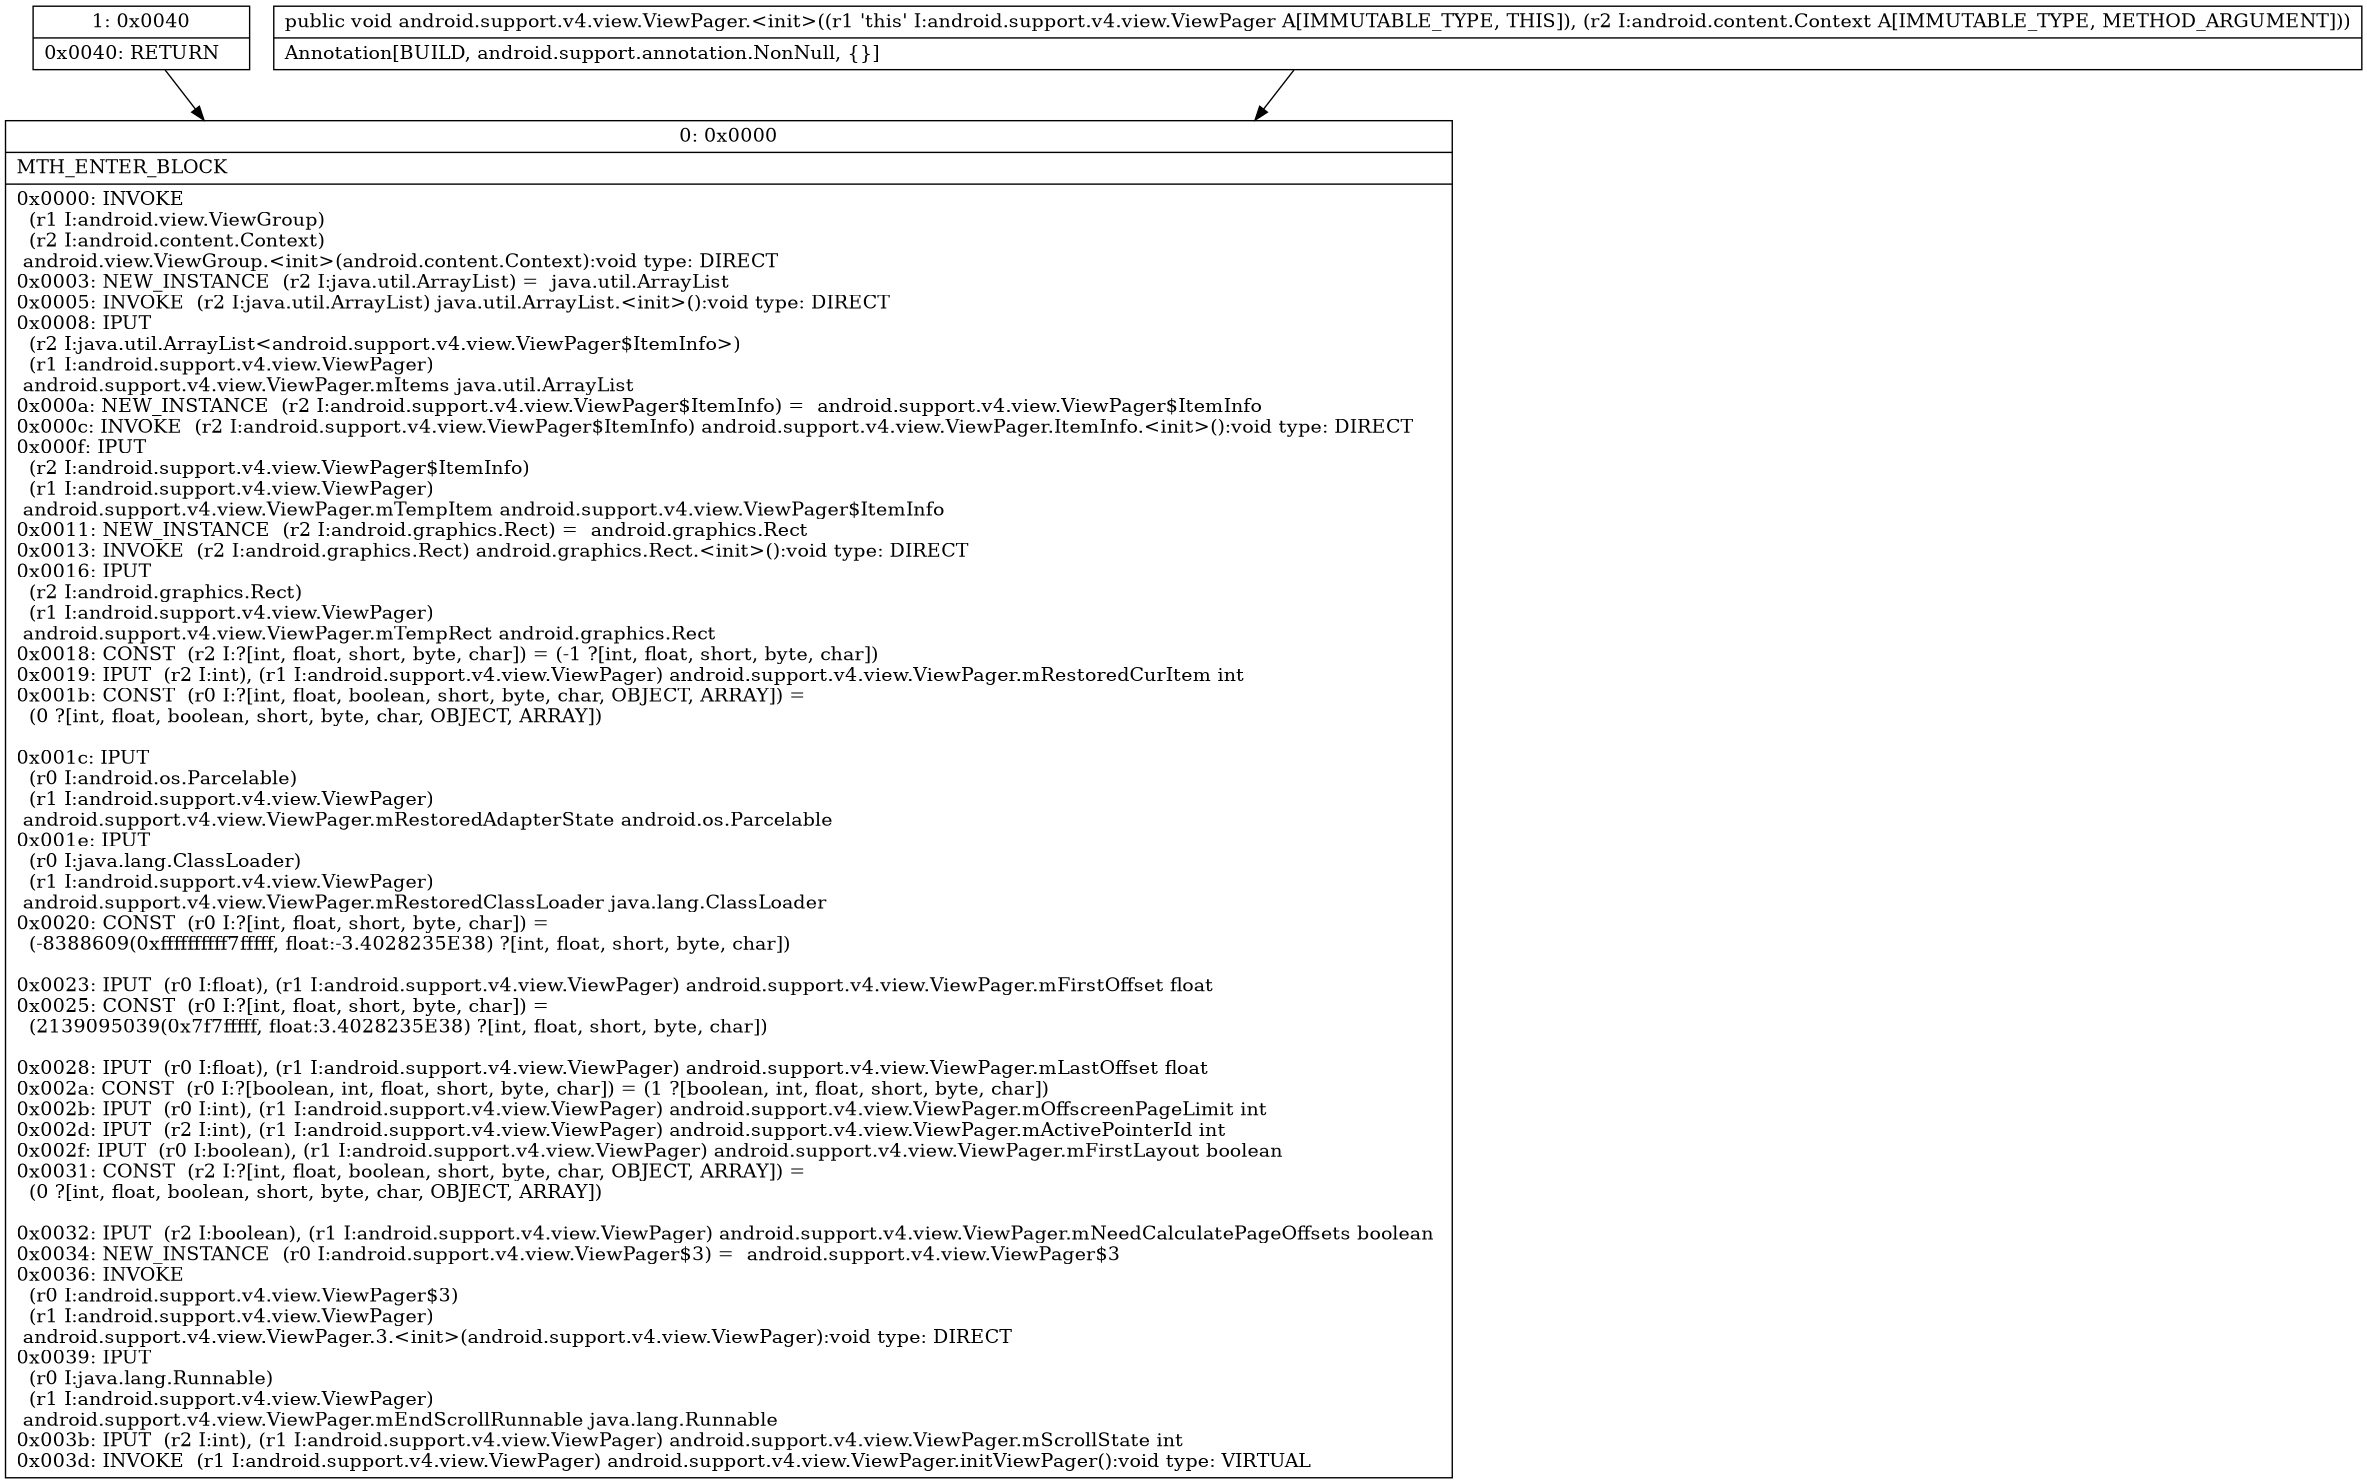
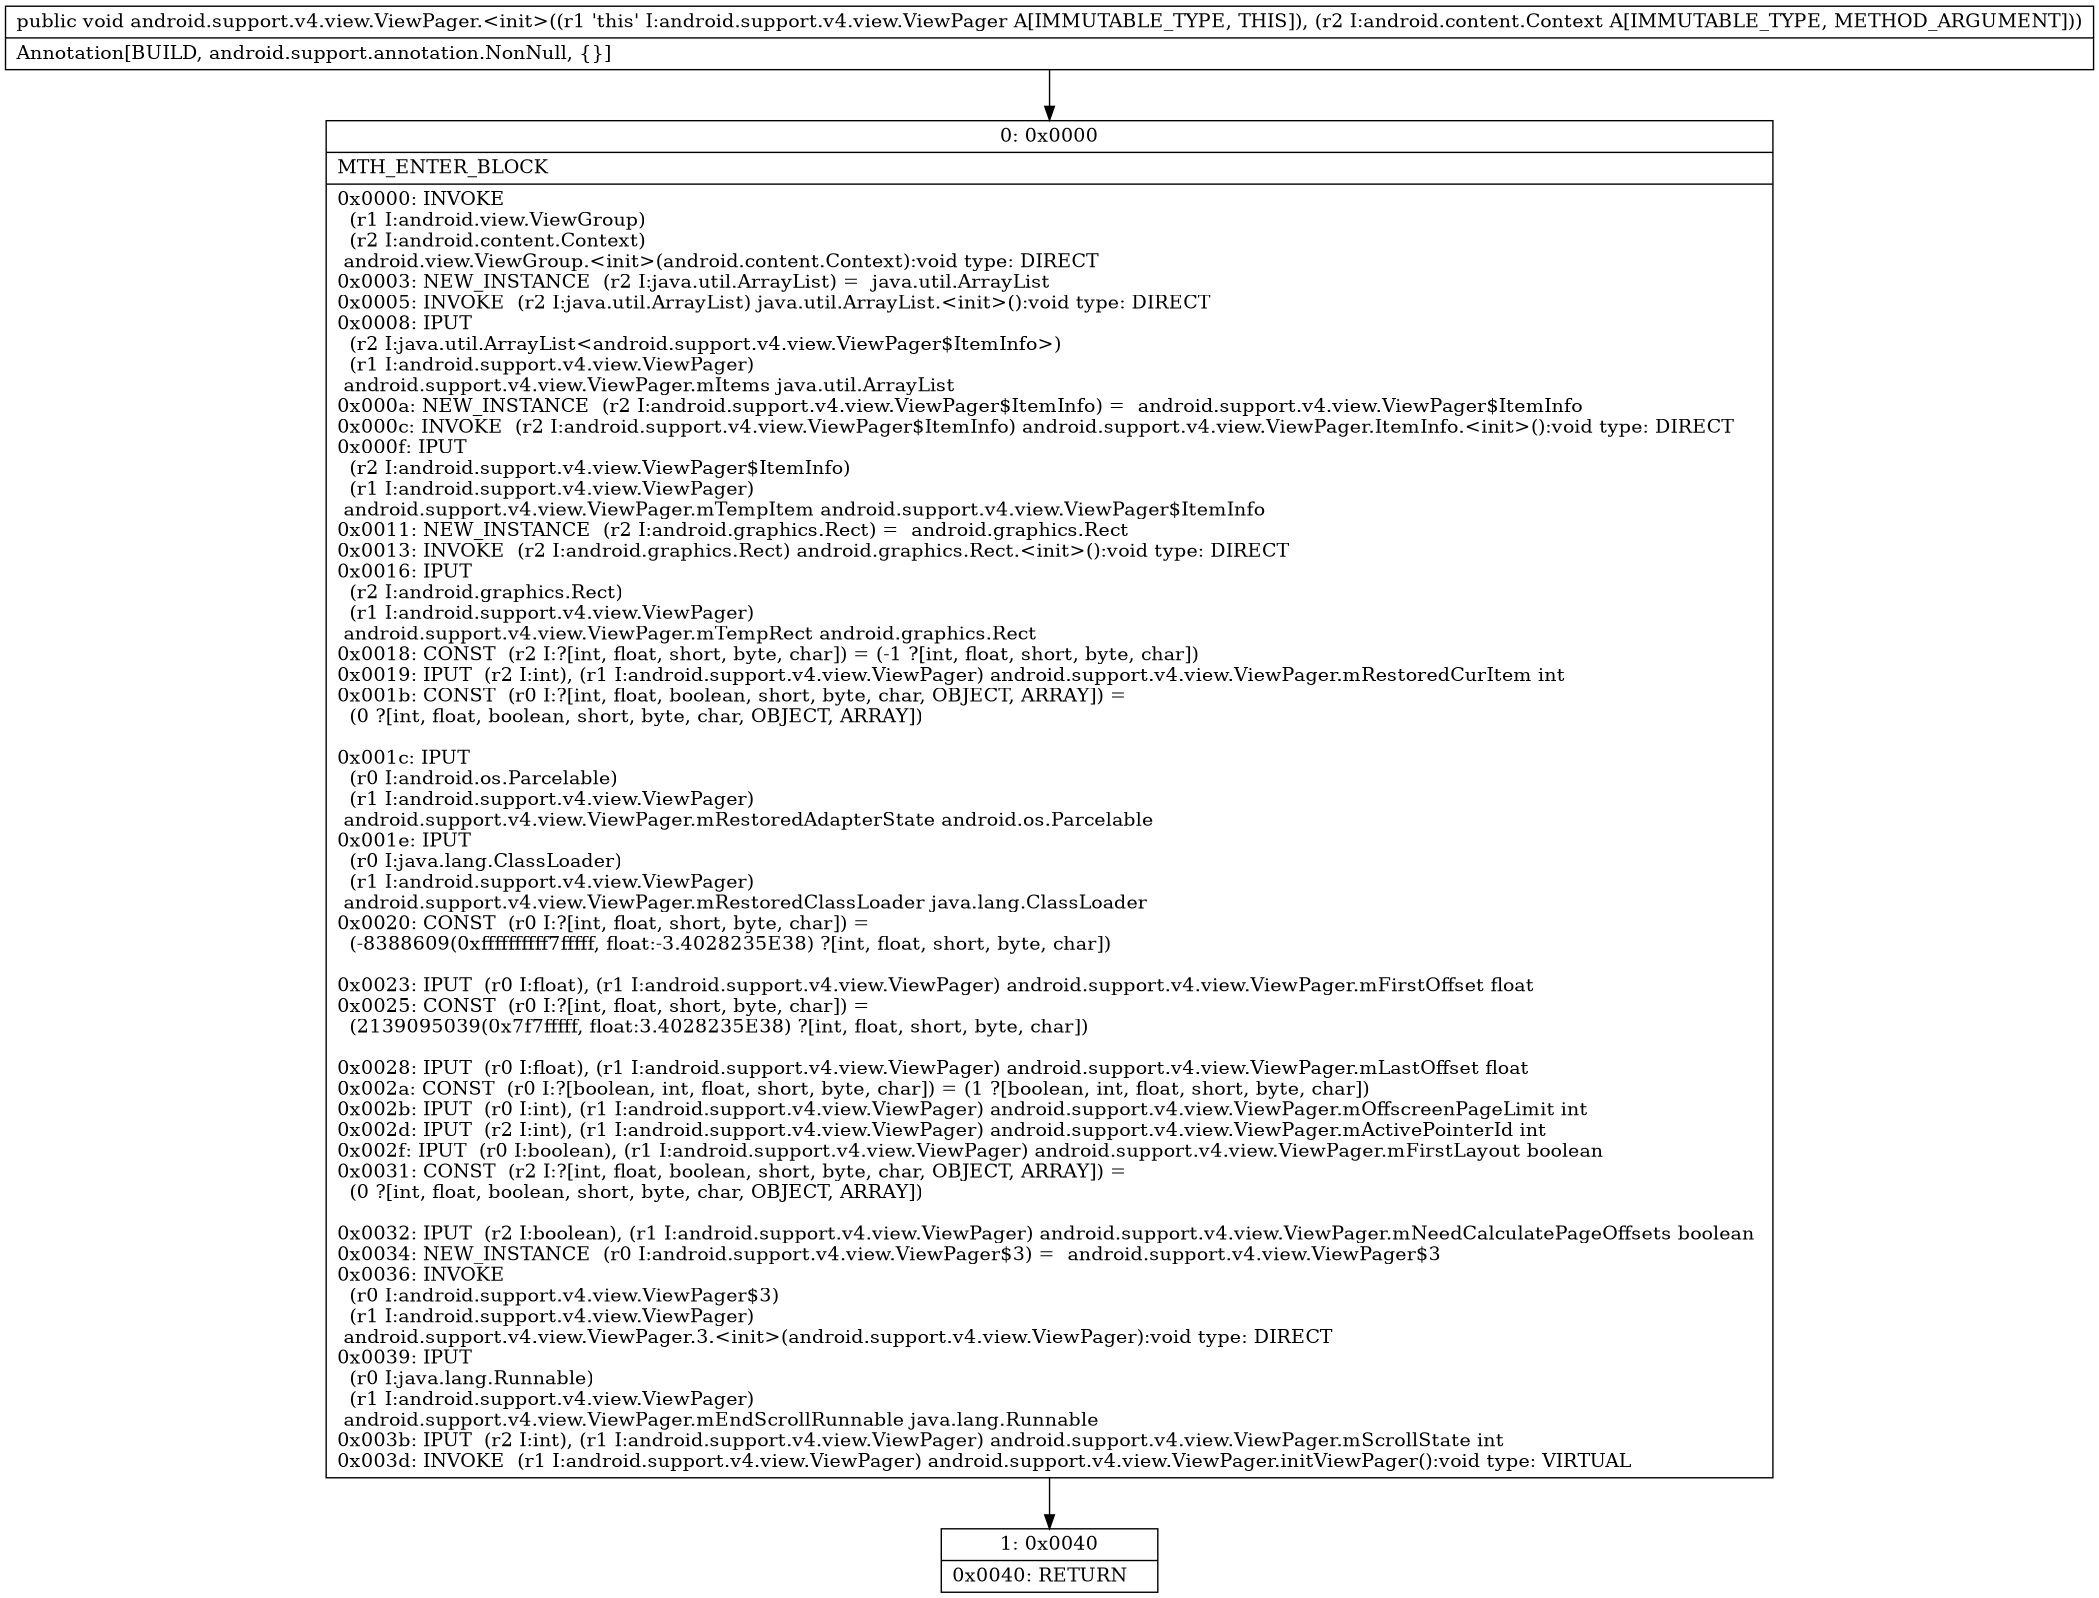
edge "1: 0x0040" -> "0: 0x0000": reversed
